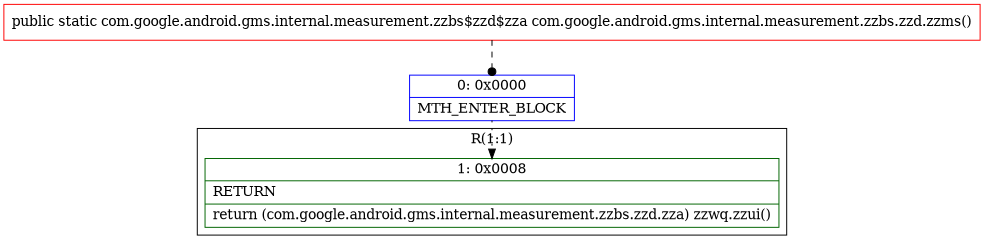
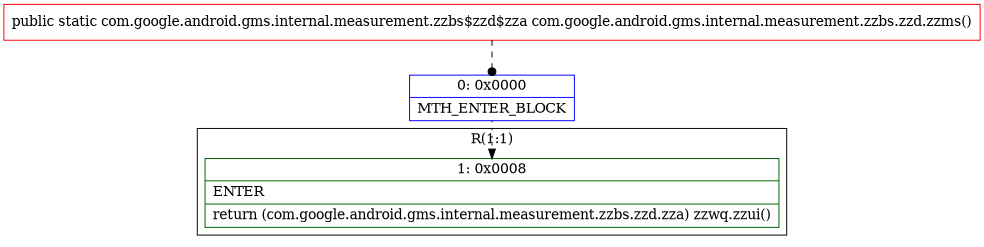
node "1: 0x0008": text "RETURN" -> "ENTER"
